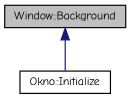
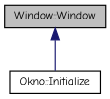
node "Window::Background": label "Window::Background" -> "Window::Window"
